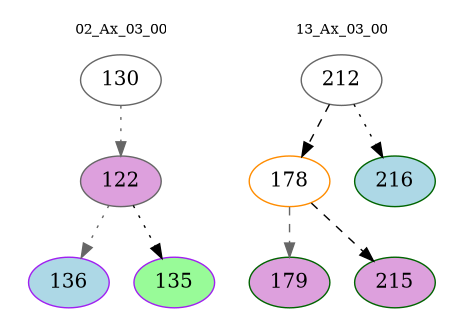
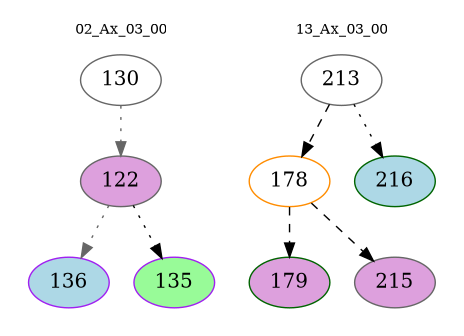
node "212": label "212" -> "213"
edge "178" -> "179": color gray40 -> black
node "215": color darkgreen -> gray40
